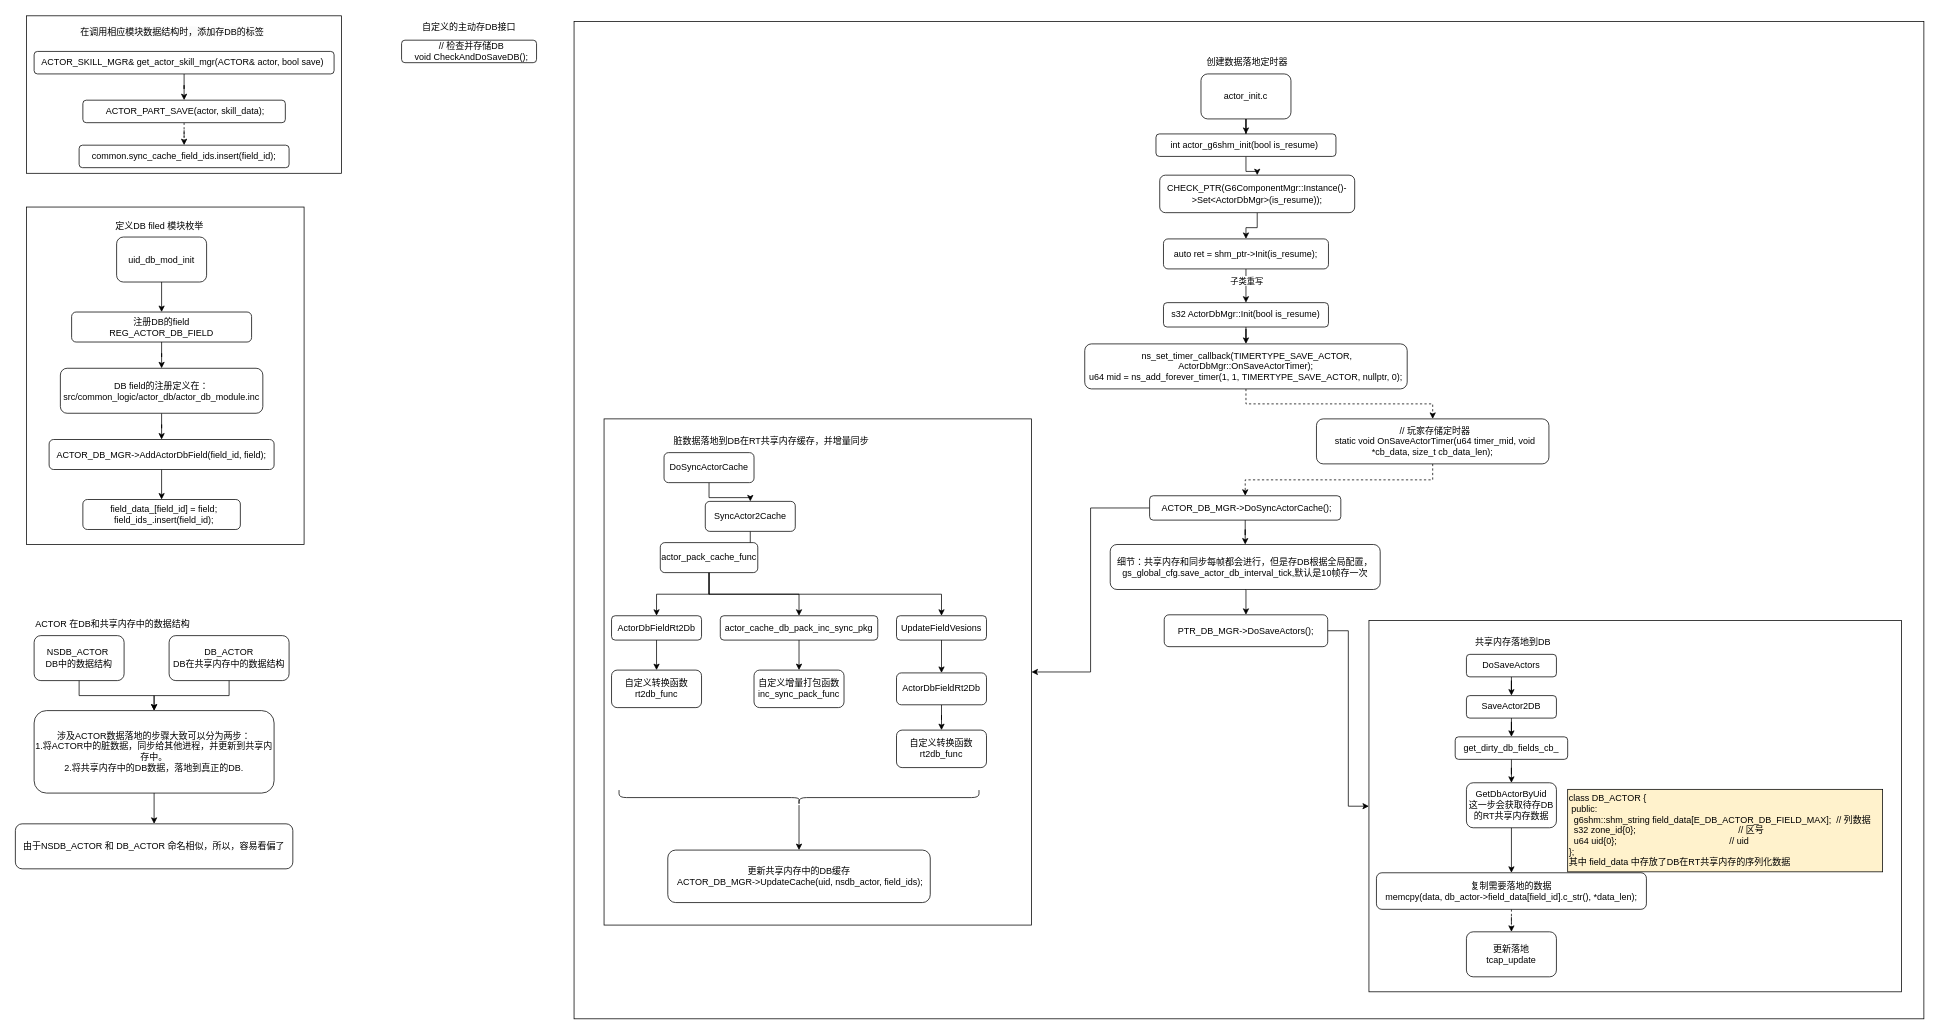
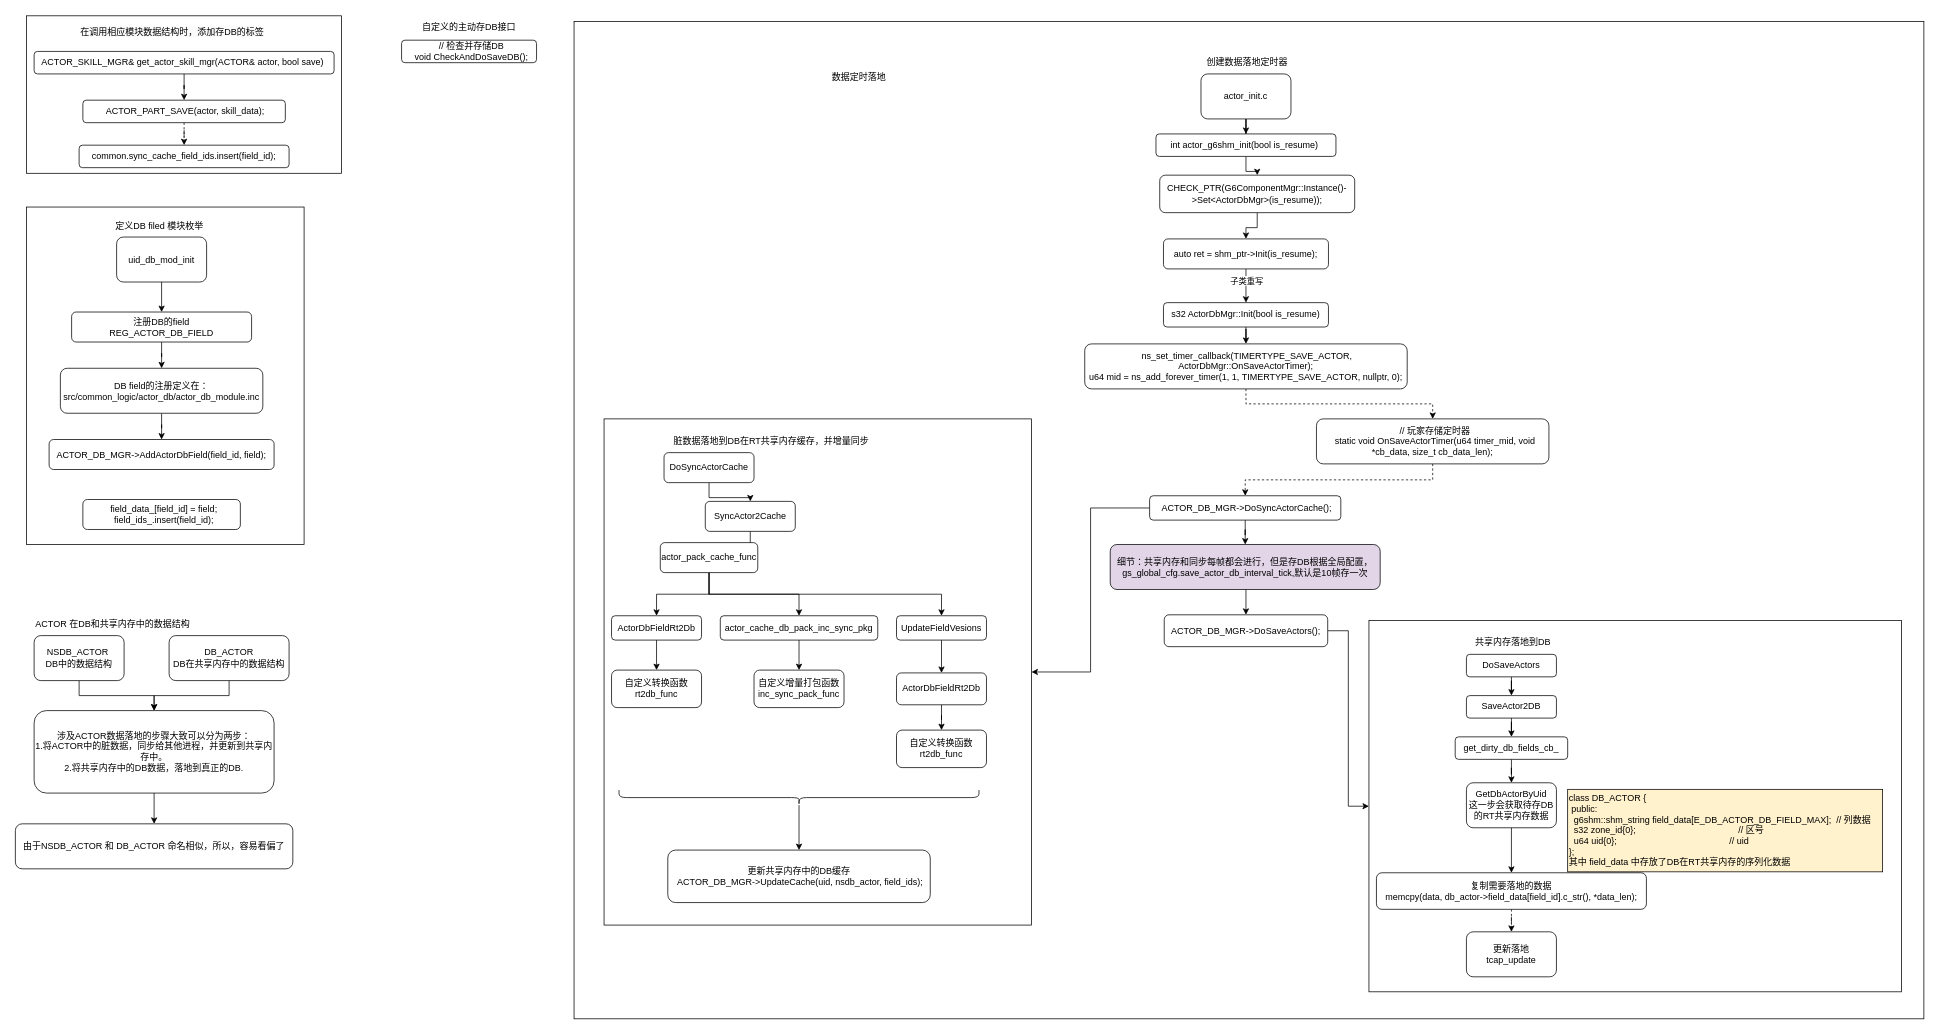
node "数据定时落地": added
edge "ACTOR_DB_MGR->AddActorDbField(field_id, field);" -> "field_data_[field_id] = field; field_ids_.insert(field_id);": removed
node "细节：共享内存和同步每帧都会进行，但是存DB根据全局配置，gs_global_cfg.save_actor_db_interval_tick,默认是10帧存一次": fillcolor #ffffff -> #e1d5e7
node "PTR_DB_MGR->DoSaveActors();": label "PTR_DB_MGR->DoSaveActors();" -> "ACTOR_DB_MGR->DoSaveActors();"
